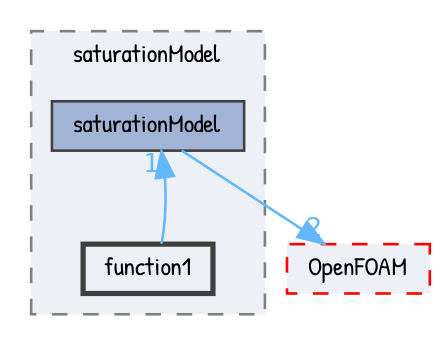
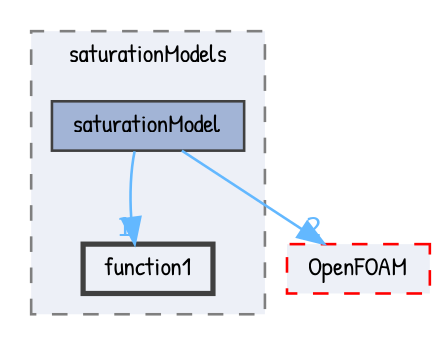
cluster "saturationModel": label "saturationModel" -> "saturationModels"
edge "function1" -> "saturationModel": reversed
